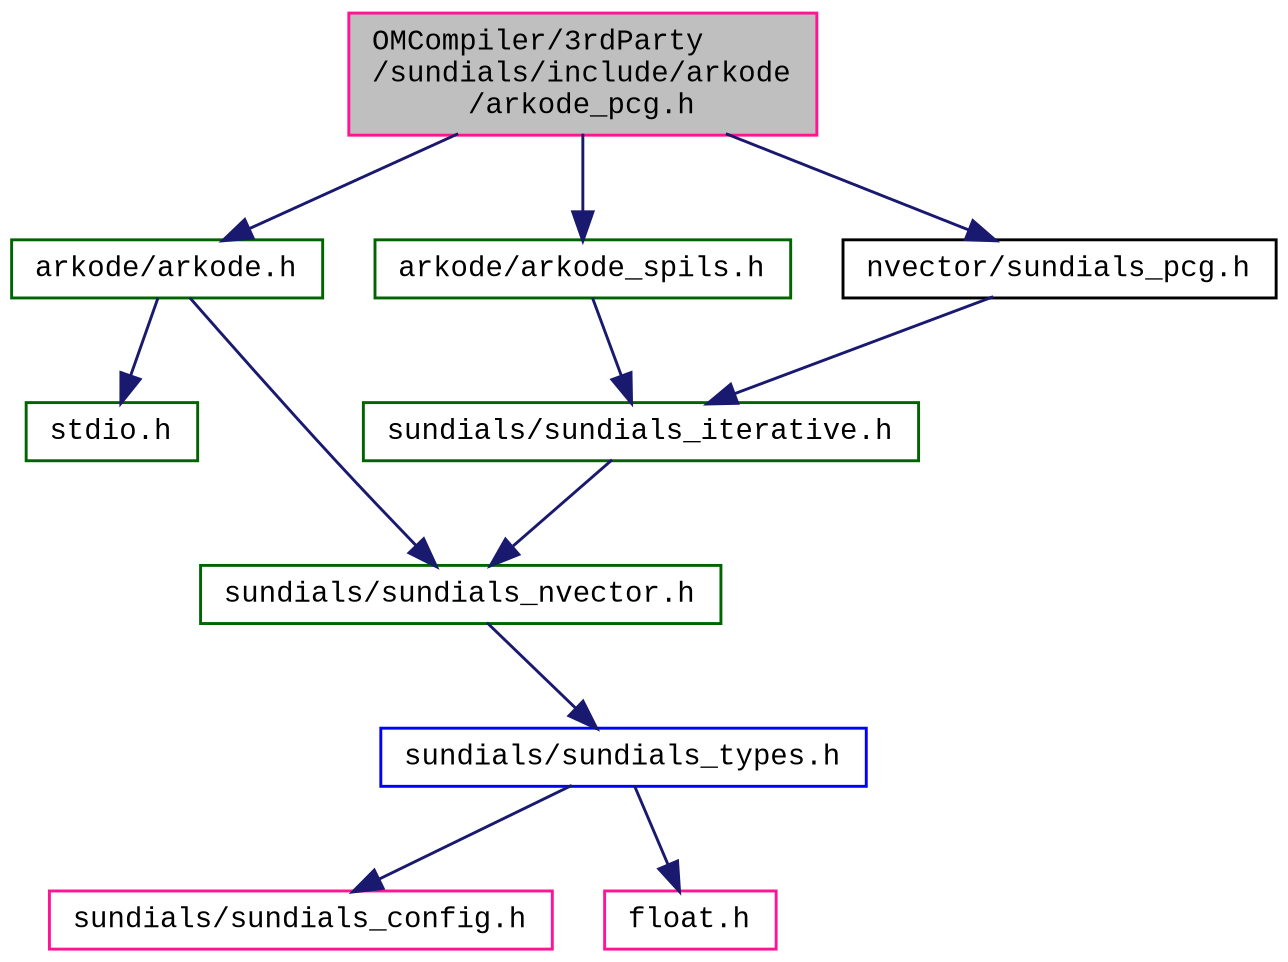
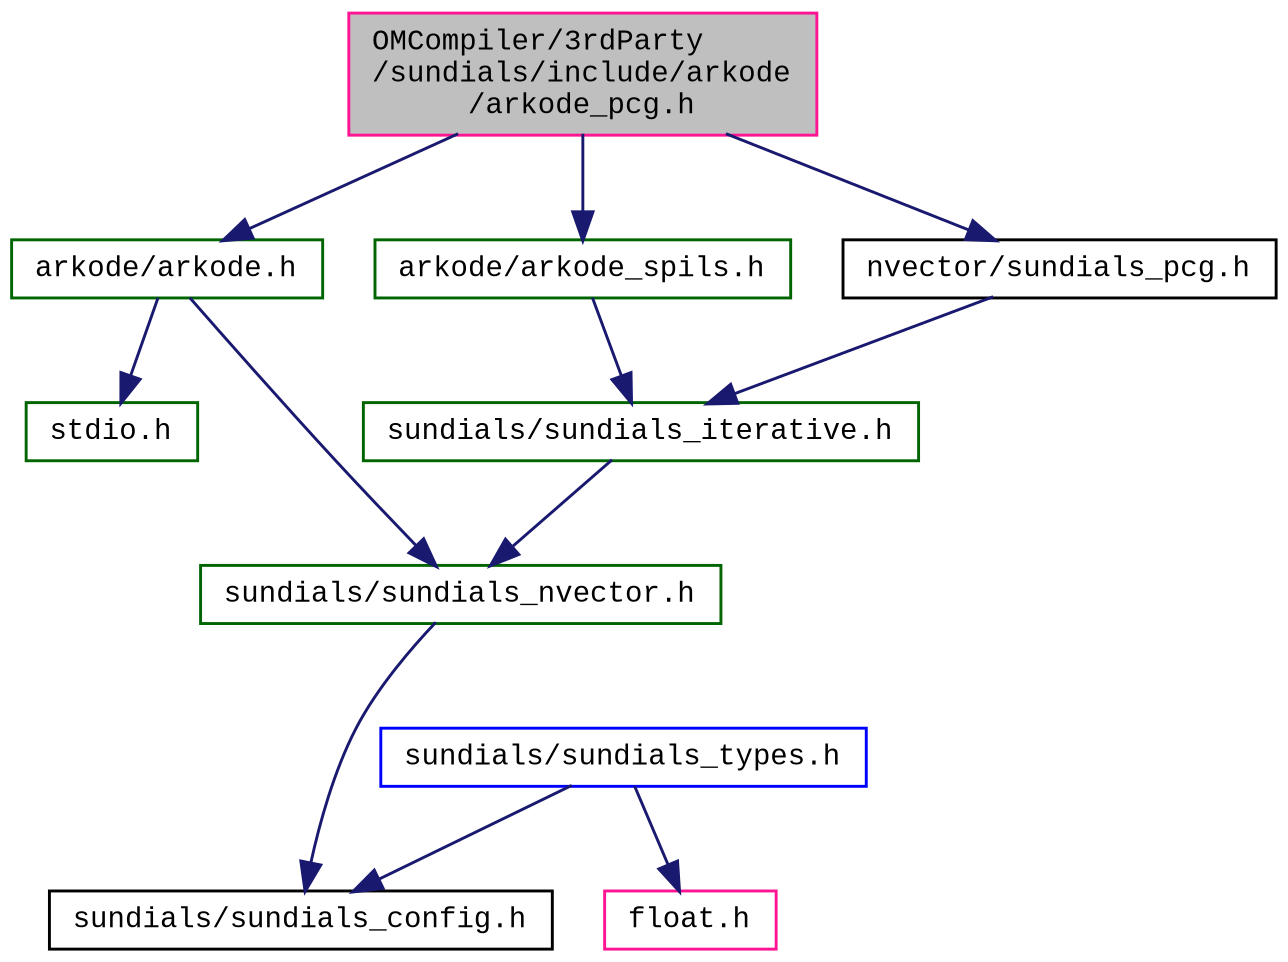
edge "sundials/sundials_nvector.h" -> "sundials/sundials_types.h": now "sundials/sundials_nvector.h" -> "sundials/sundials_config.h"
node "sundials/sundials_config.h": color deeppink -> black
